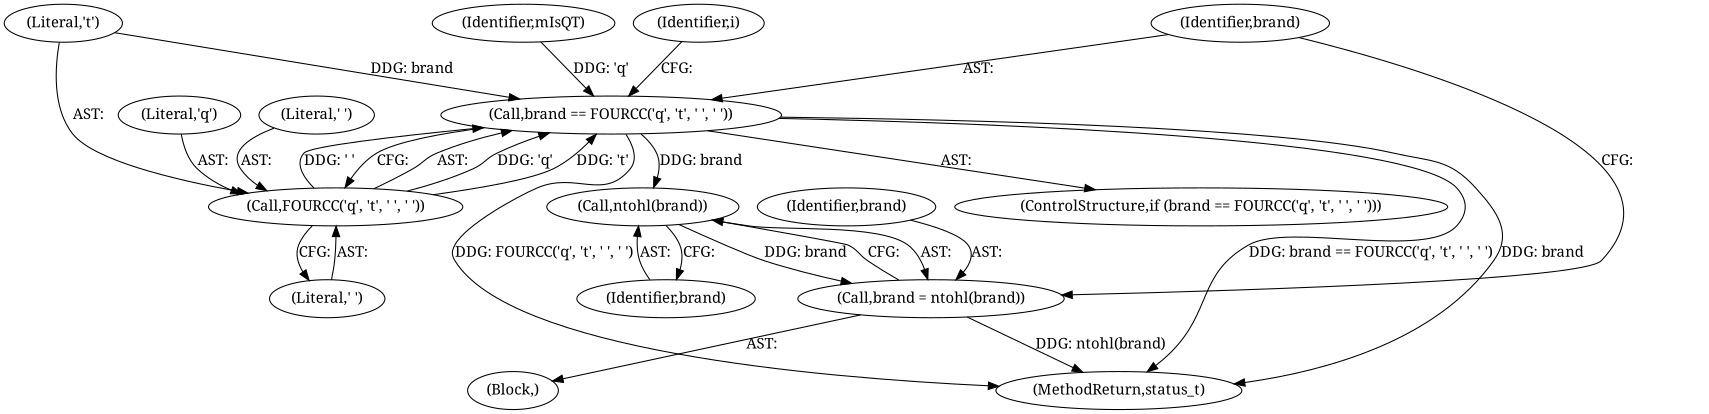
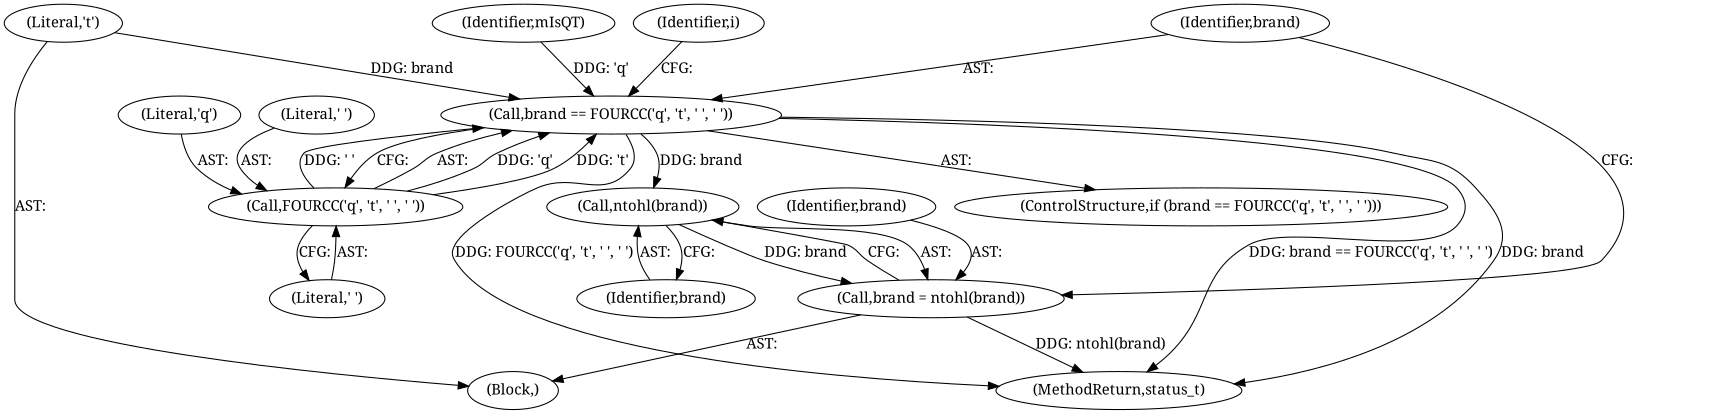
edge "(Literal,'t')" -> "(Call,FOURCC('q', 't', ' ', ' '))": now "(Literal,'t')" -> "(Block,)"
